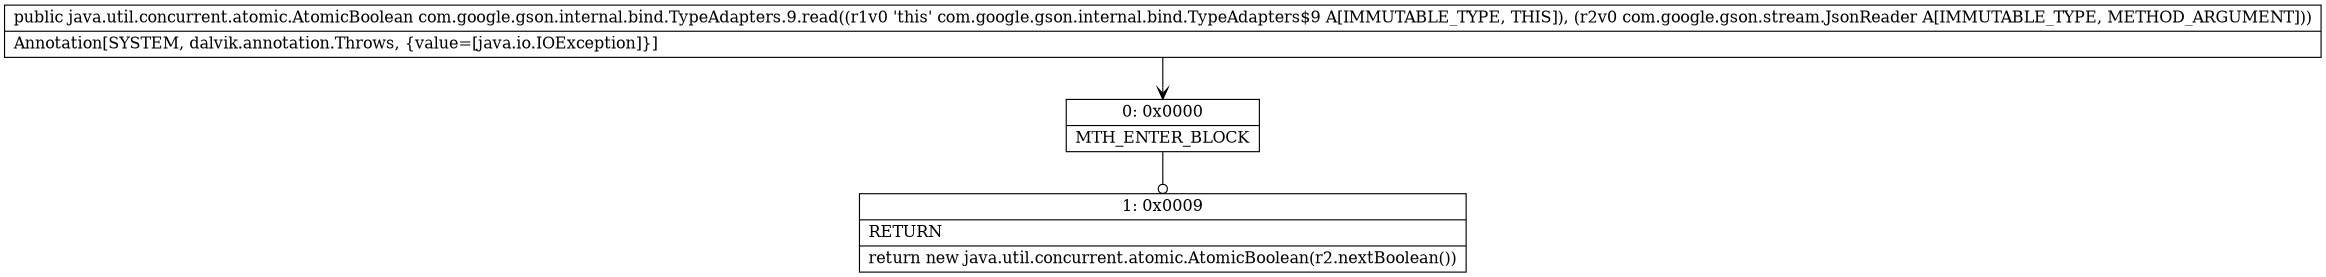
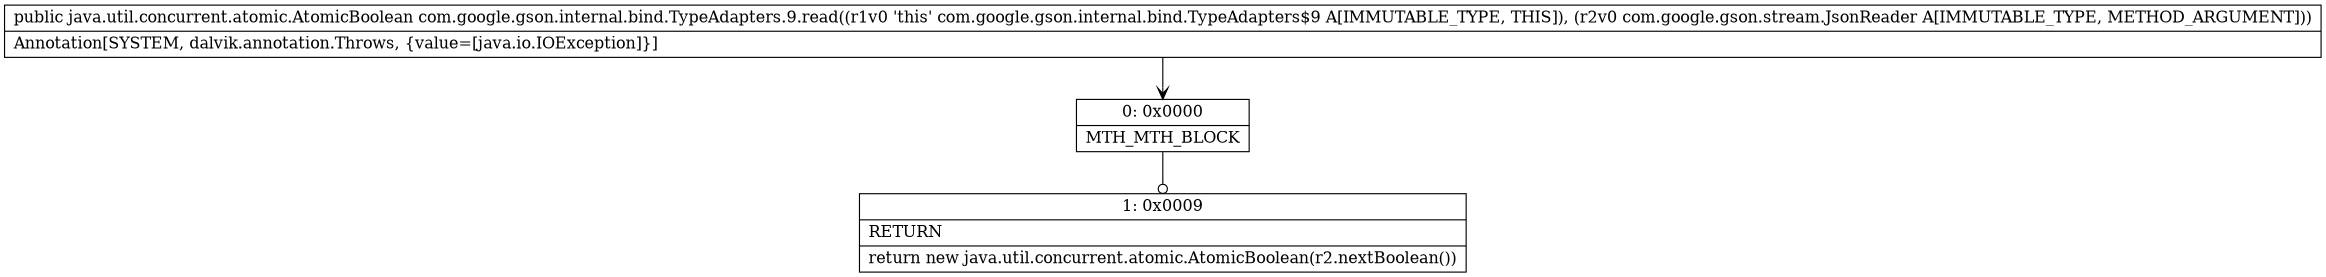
node "0: 0x0000": text "MTH_ENTER_BLOCK" -> "MTH_MTH_BLOCK"
